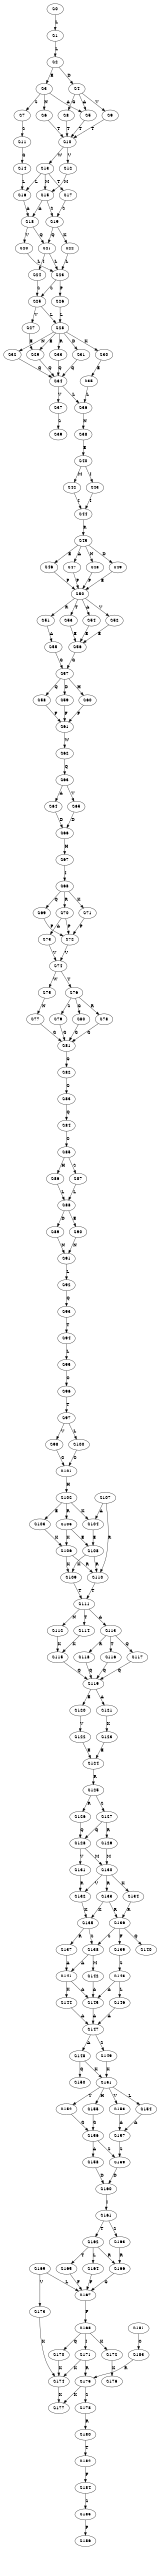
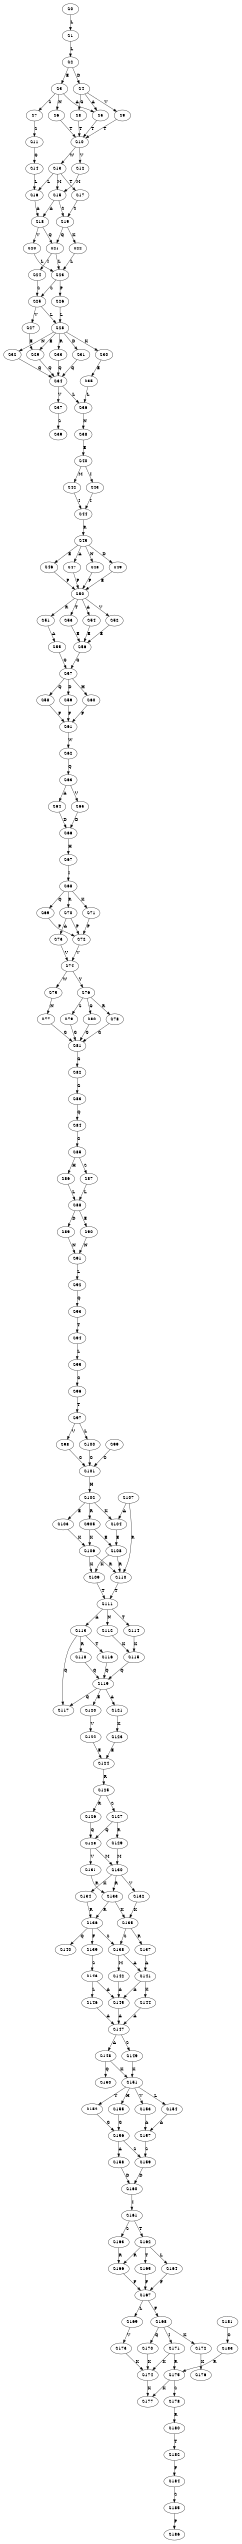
node "S99": added
node "S105": label "S105" -> "S905"
edge "S117" -> "S119": reversed
edge "S131" -> "S132": now "S131" -> "S133"
edge "S169" -> "S167": reversed
edge "S166" -> "S167": label "G" -> "F"
